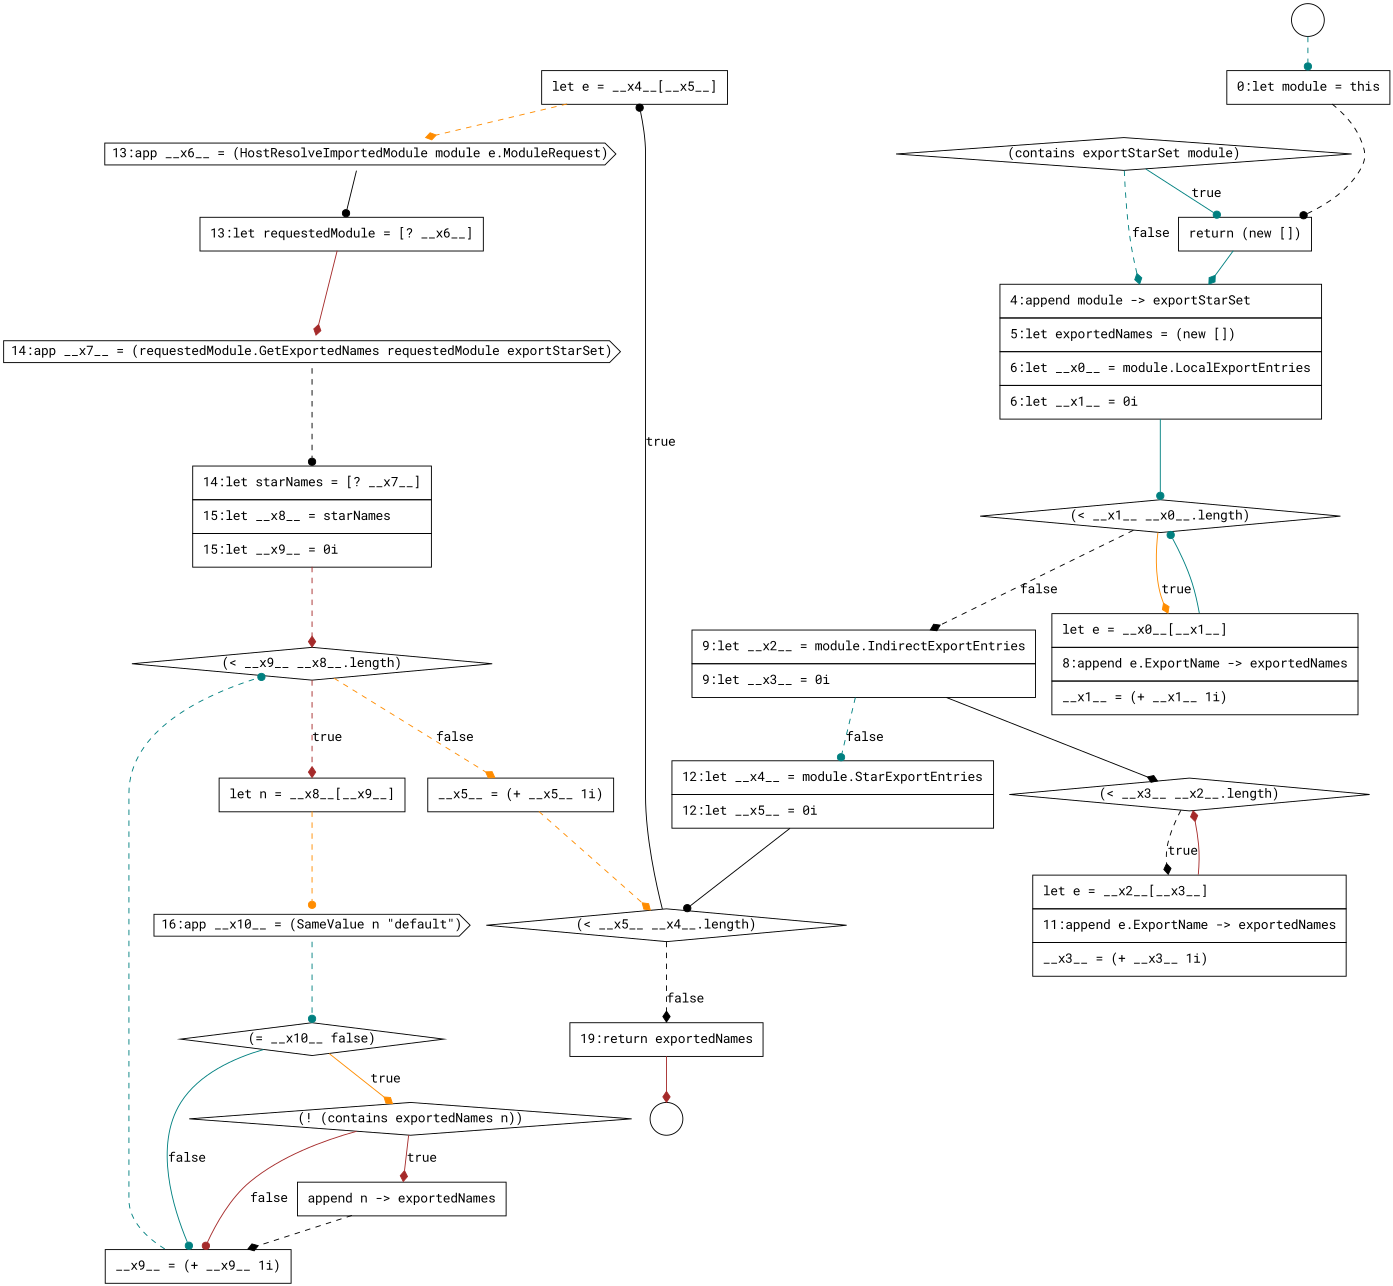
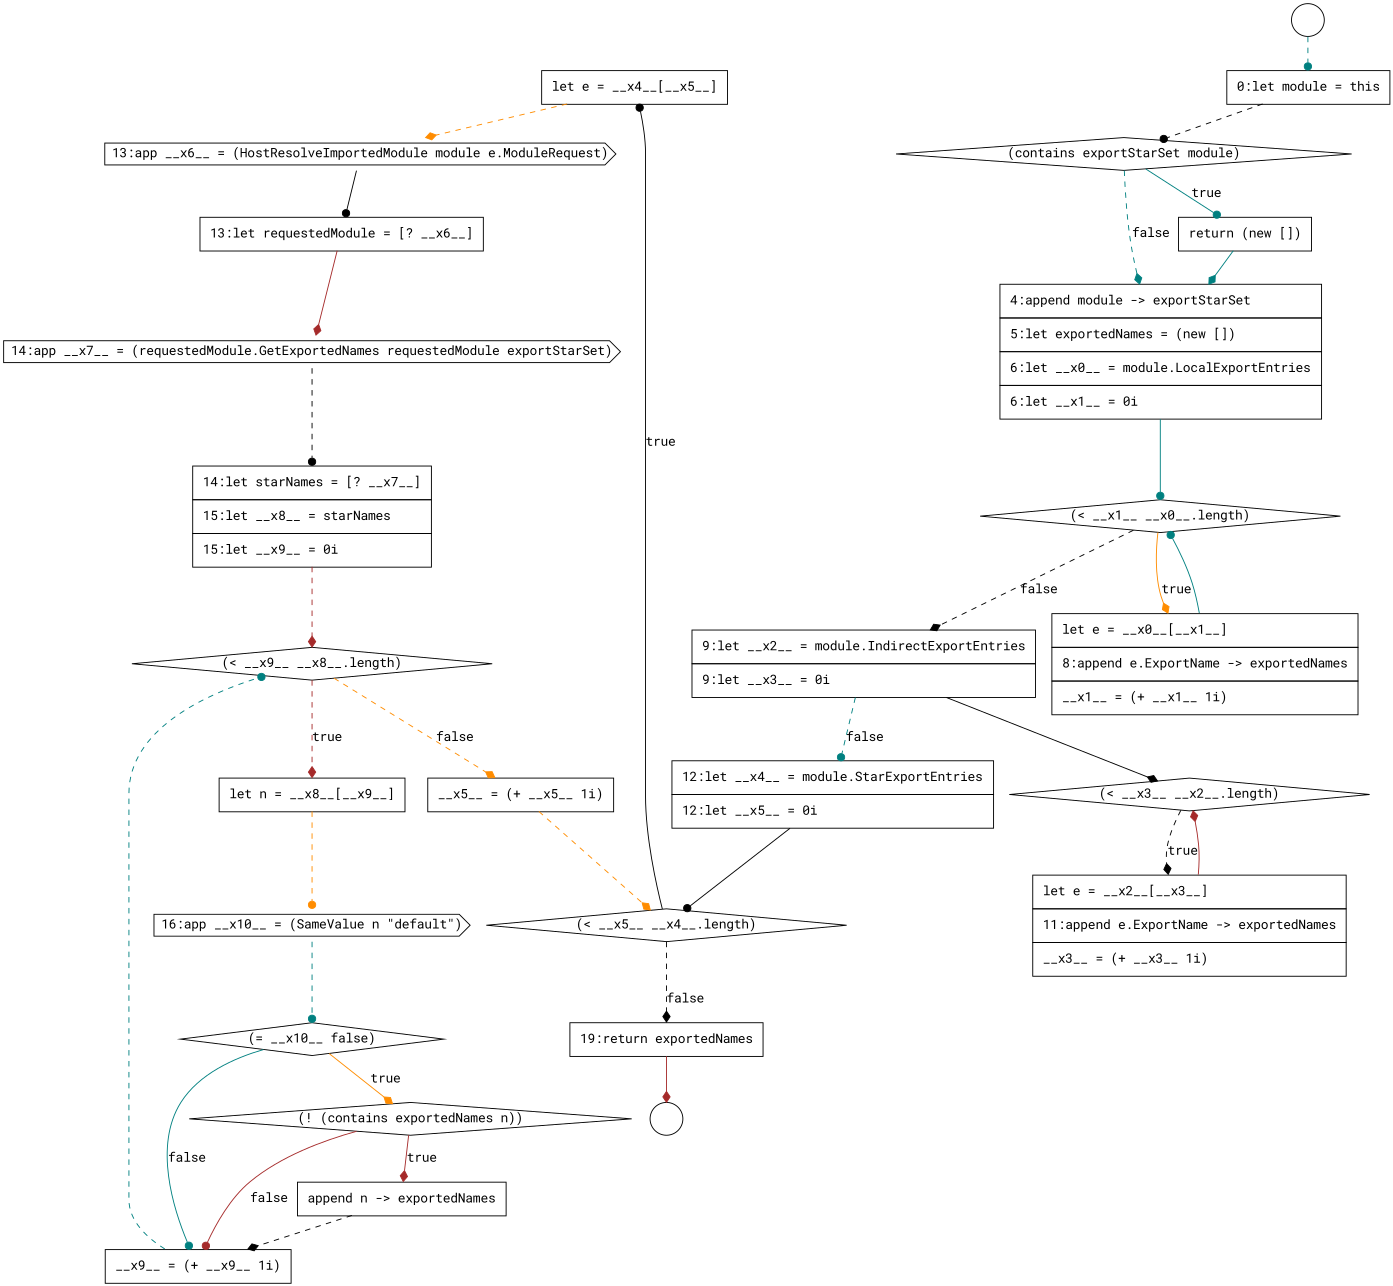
edge "0:let module = this" -> "return (new [])": now "0:let module = this" -> "(contains exportStarSet module)"
